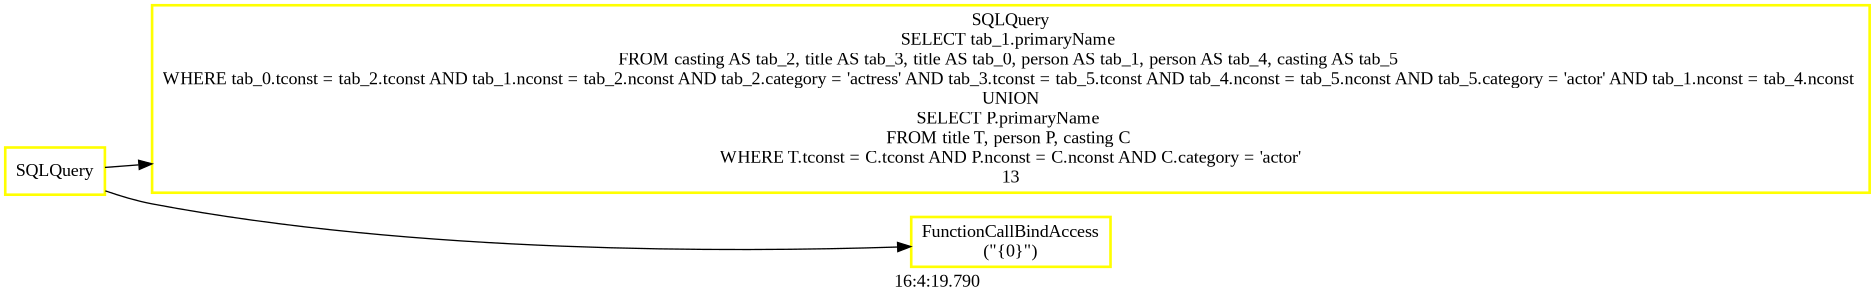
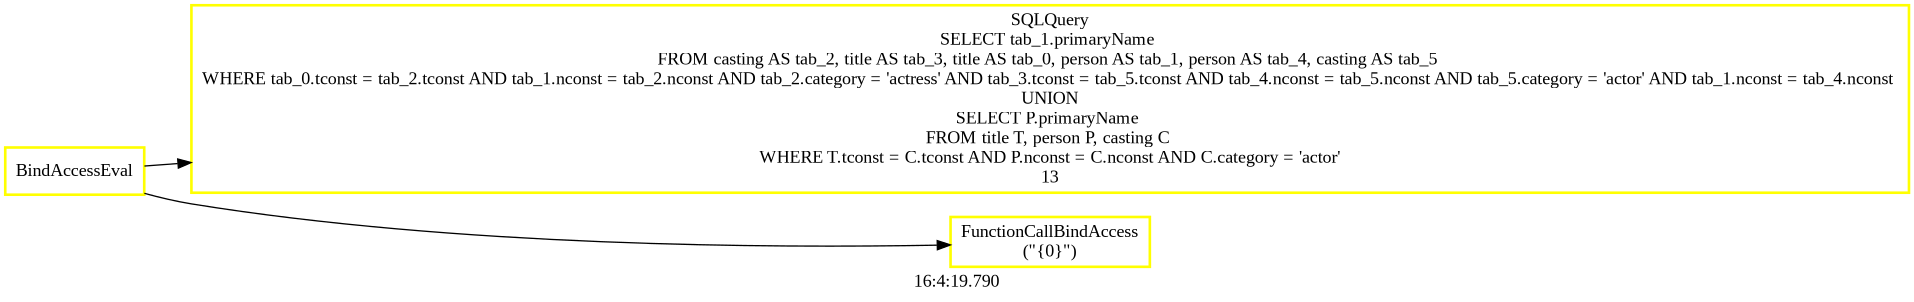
node "SQLQuery": label "SQLQuery" -> "BindAccessEval"
